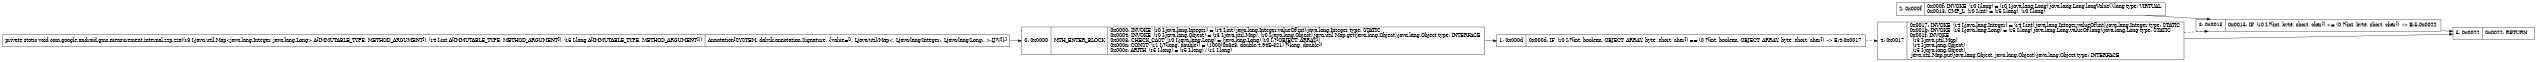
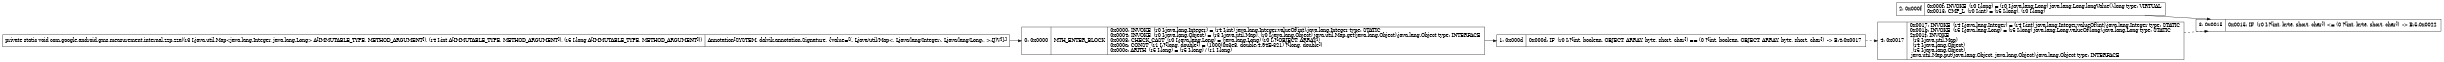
node "5: 0x0022": removed
node "4: 0x0017": text "0x001f: INVOKE" -> "2x001f: INVOKE"
